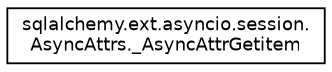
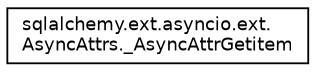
node "sqlalchemy.ext.asyncio.session. AsyncAttrs._AsyncAttrGetitem": label "sqlalchemy.ext.asyncio.session. AsyncAttrs._AsyncAttrGetitem" -> "sqlalchemy.ext.asyncio.ext. AsyncAttrs._AsyncAttrGetitem"
